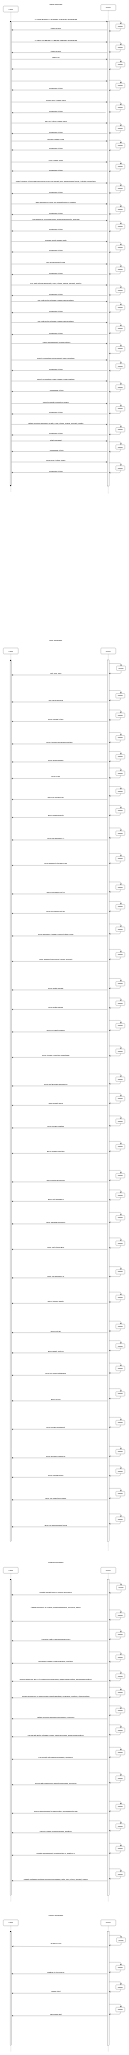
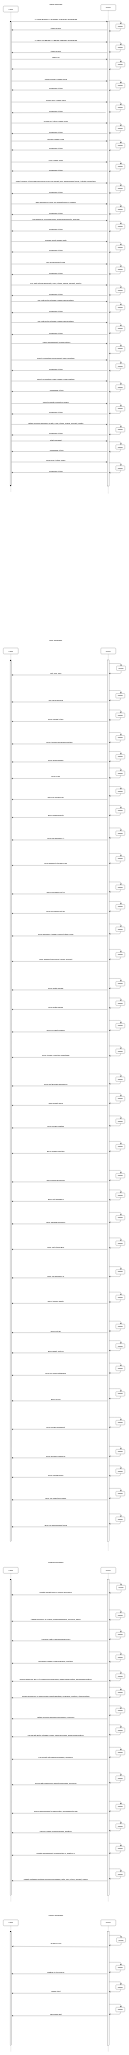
node "Chose Discard Leader Card": added
node "Pay No Action Leader Card": label "Pay No Action Leader Card" -> "Chose No Action Leader Card"
node "Added Resource To (name, leaderwarehouse, resource, place)": moved (56, 1608) -> (56, 1620)
